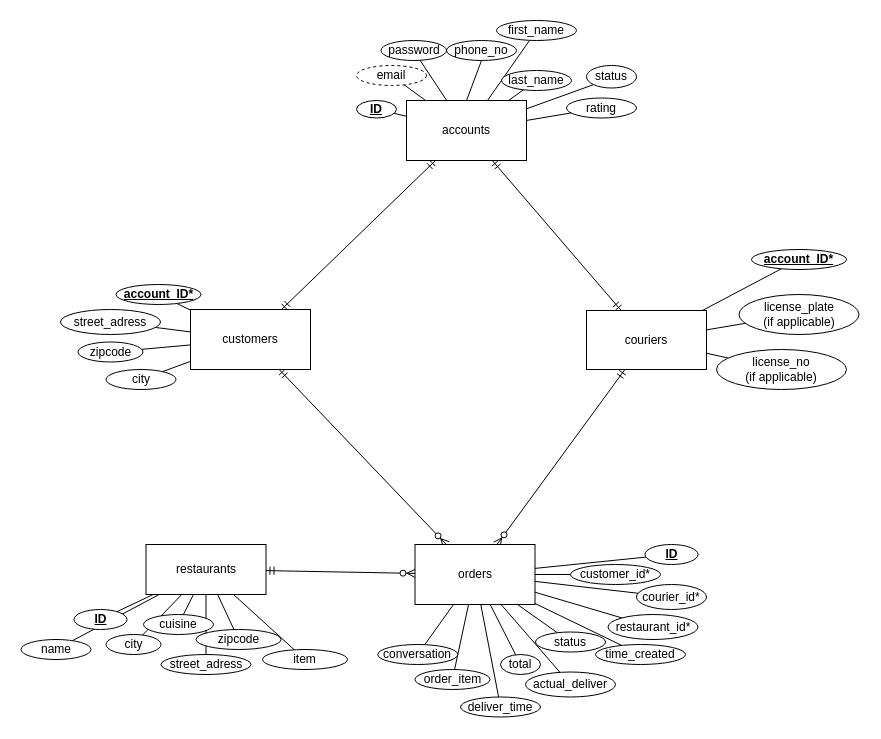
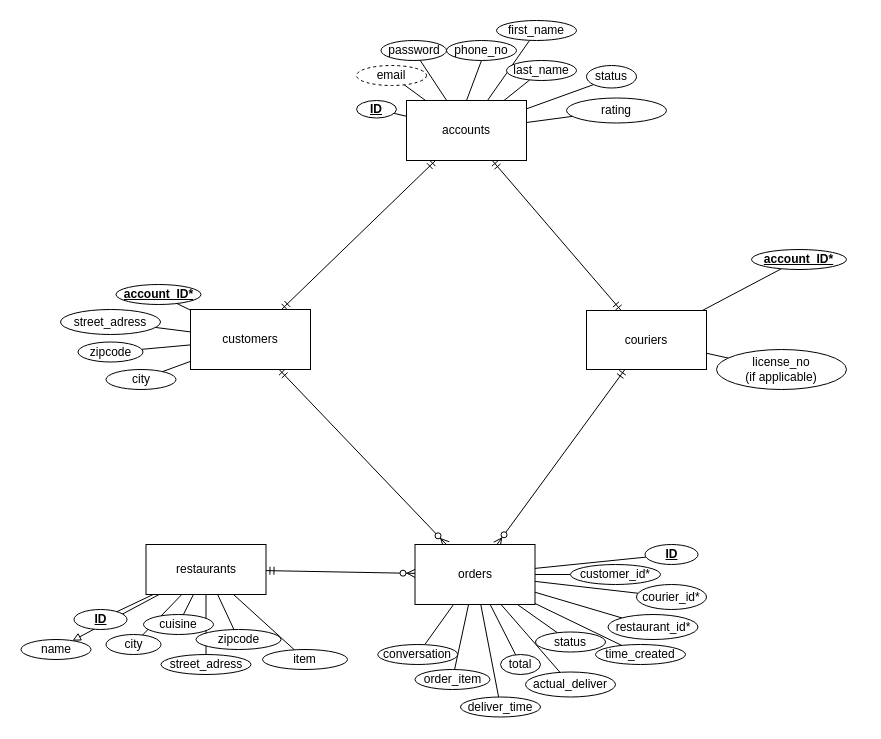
node "last_name": moved (537, 81) -> (542, 71)
node "rating": size 70x20 -> 100x25
node "license_plate (if applicable)": removed
edge "license_plate (if applicable)" -- "couriers": removed
edge "restaurants" -- "name": arrowhead none -> block
